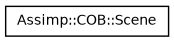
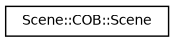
node "Assimp::COB::Scene": label "Assimp::COB::Scene" -> "Scene::COB::Scene"
